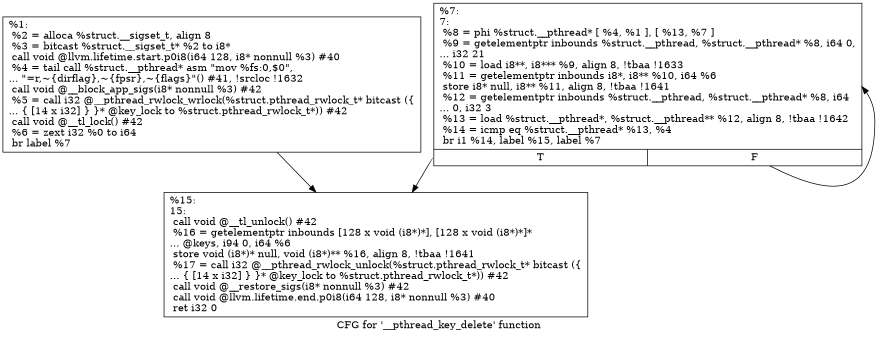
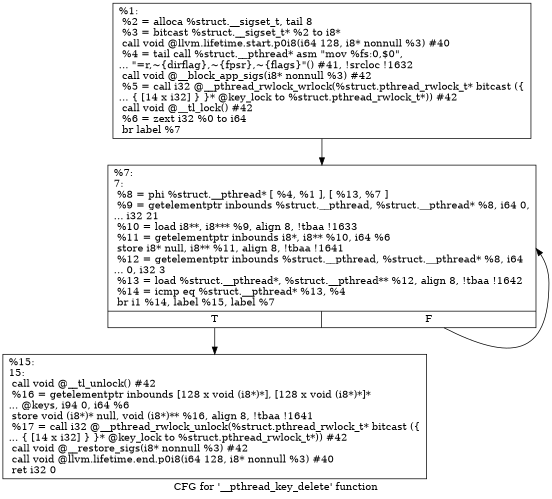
node "%1:": text "%2 = alloca %struct.__sigset_t, align 8" -> "%2 = alloca %struct.__sigset_t, tail 8"
edge "%1:" -> "%15:": now "%1:" -> "%7:"
